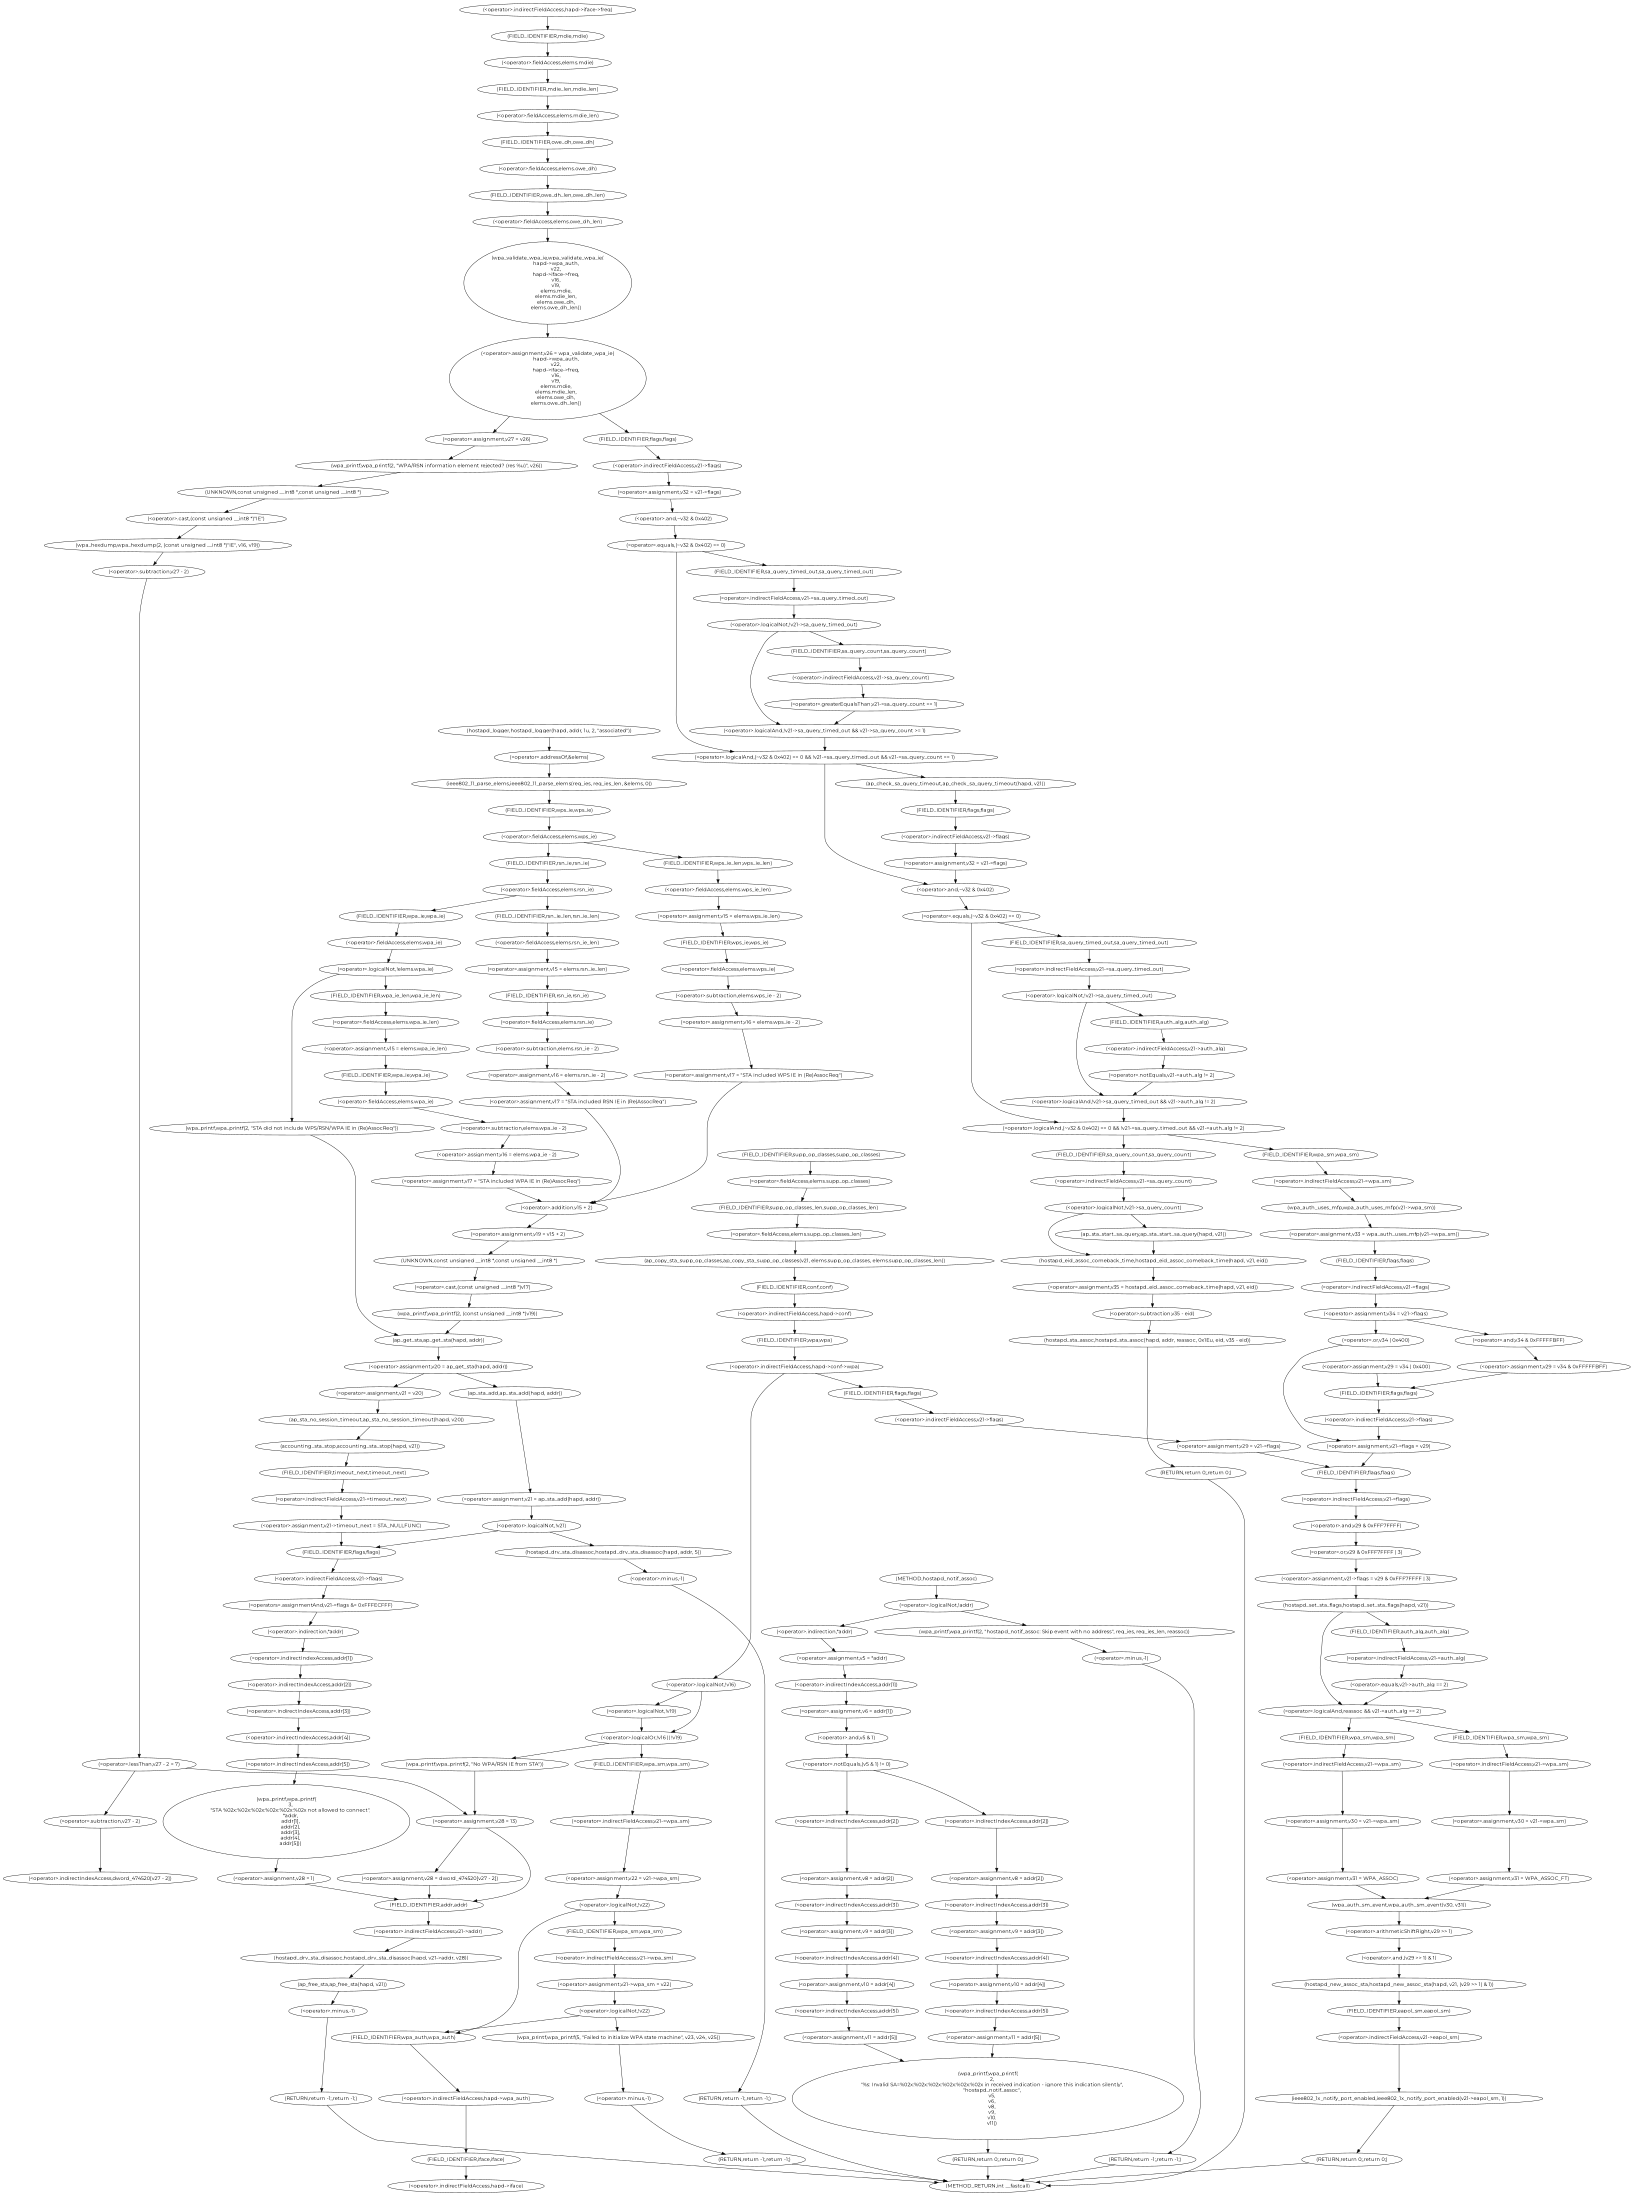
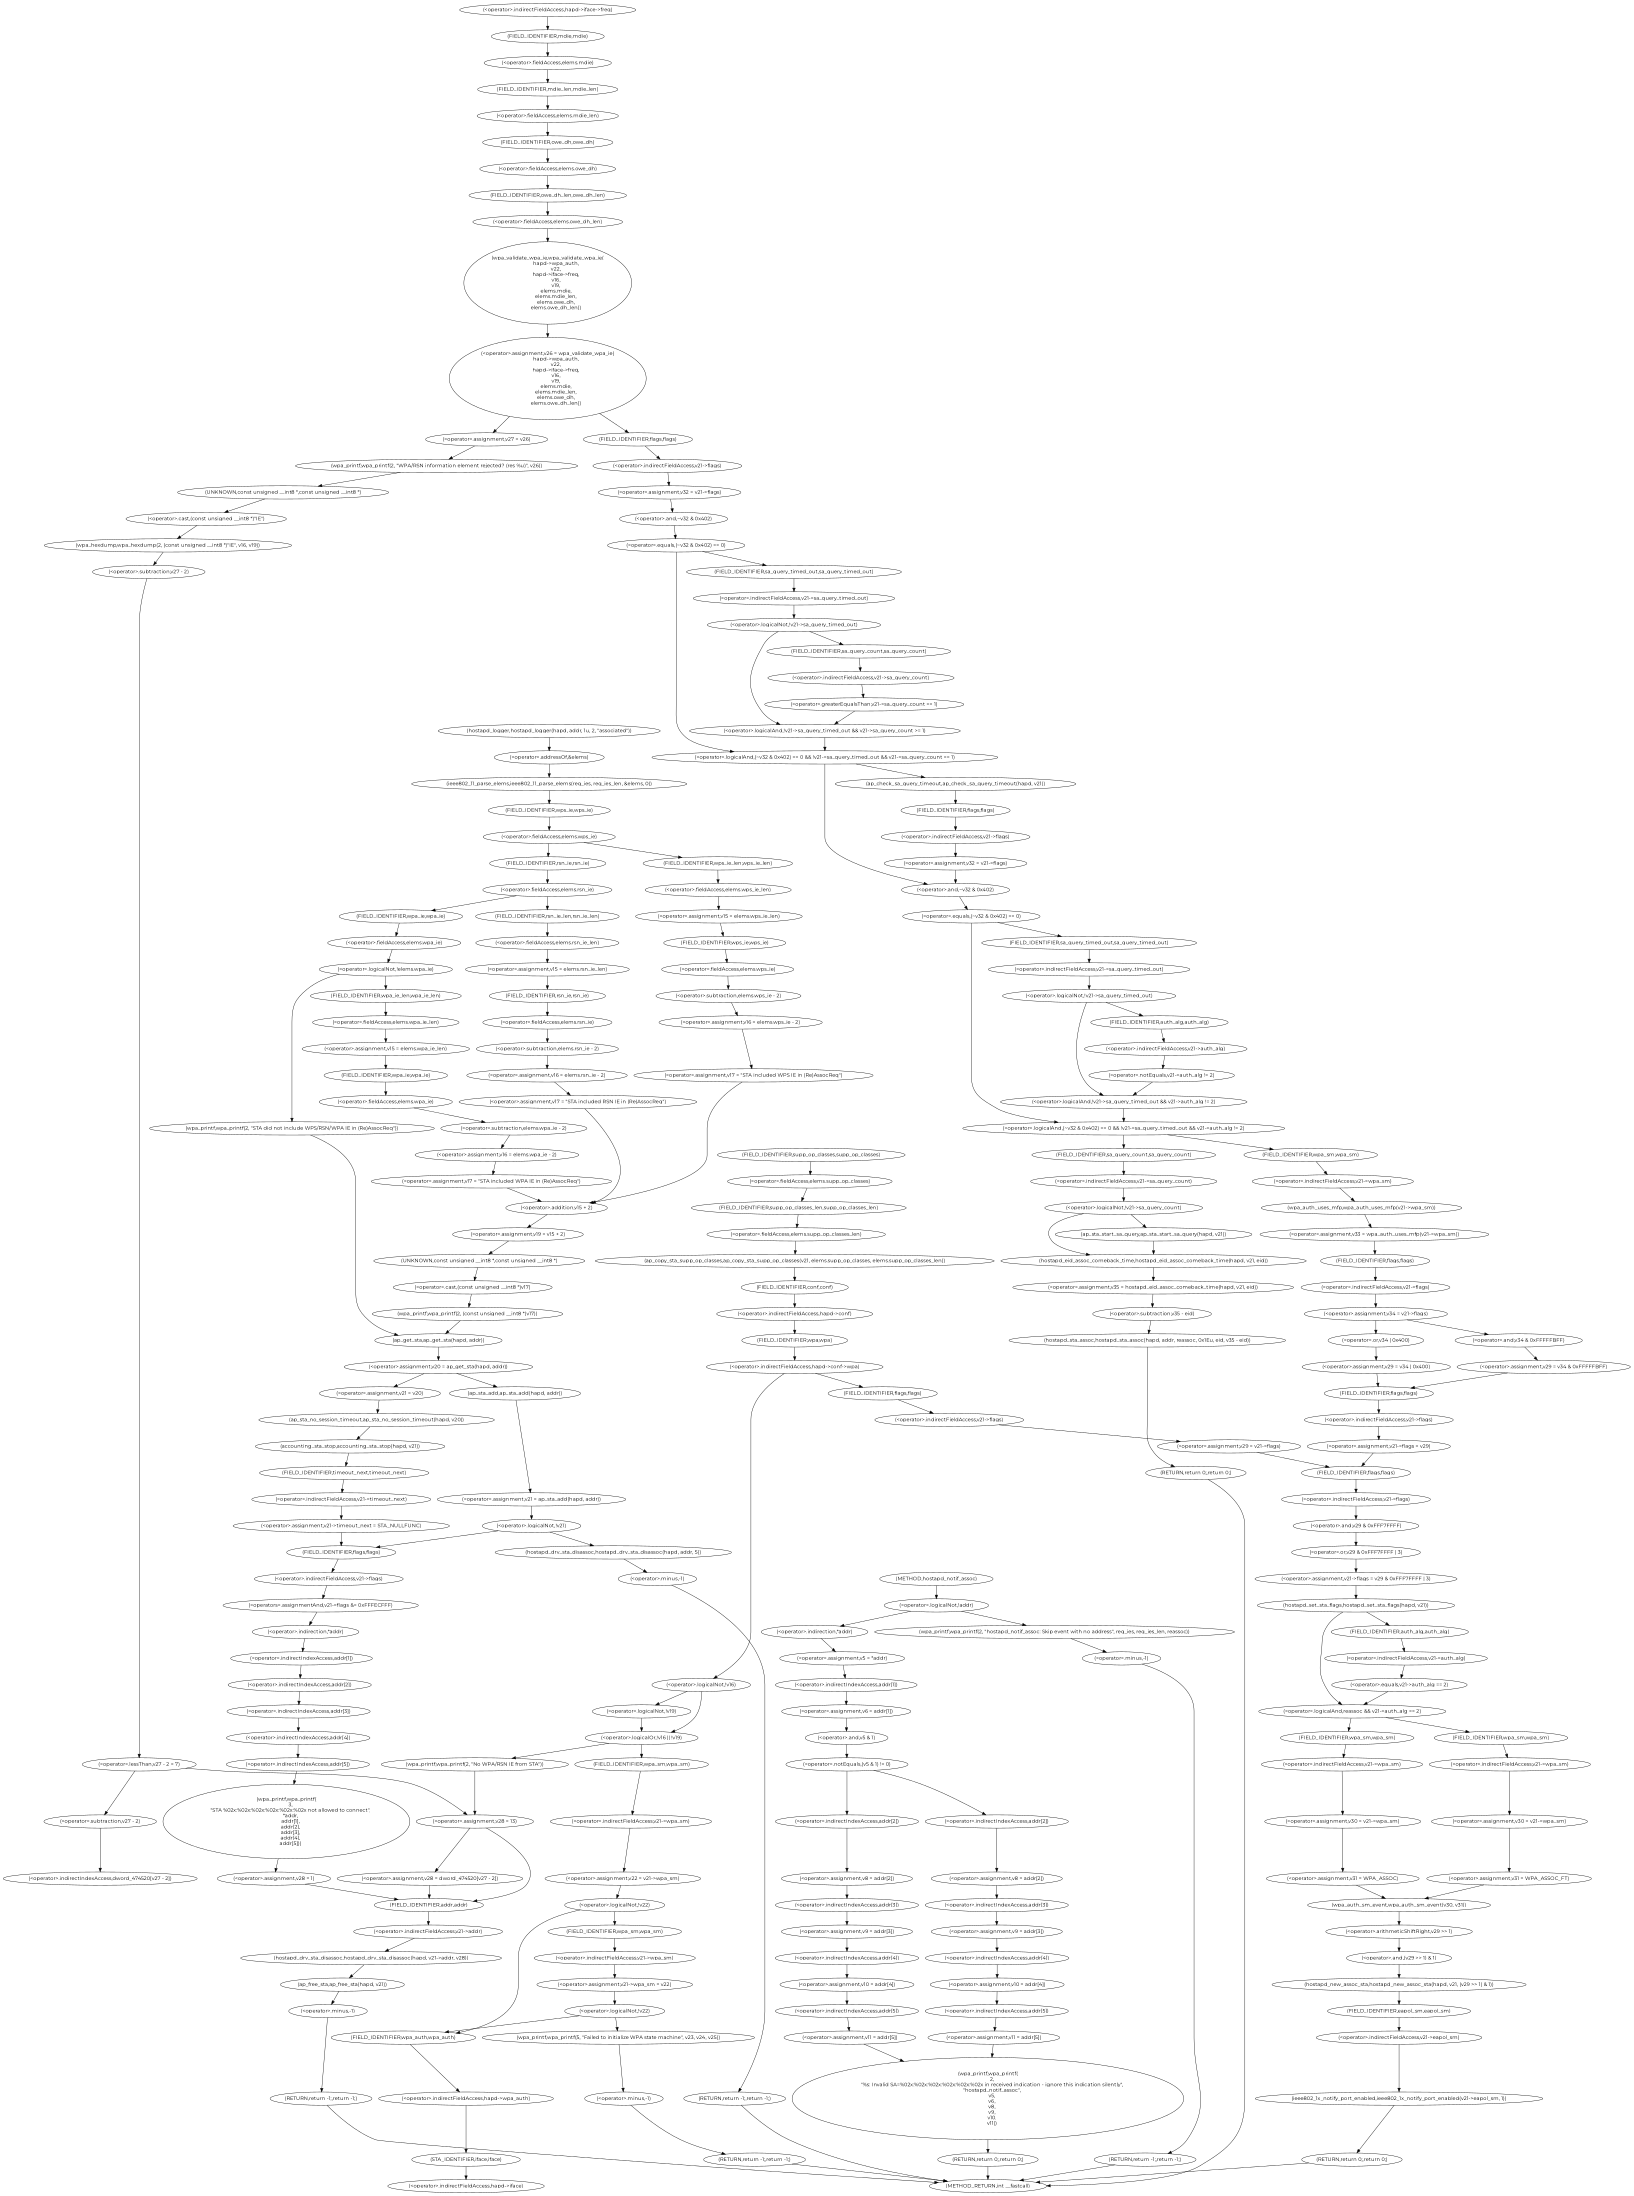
node "(wpa_printf,wpa_printf(2, (const unsigned __int8 *)v19))": label "(wpa_printf,wpa_printf(2, (const unsigned __int8 *)v19))" -> "(wpa_printf,wpa_printf(2, (const unsigned __int8 *)v17))"
edge "(<operator>.or,v34 | 0x400)" -> "(<operator>.assignment,v21->flags = v29)": now "(<operator>.or,v34 | 0x400)" -> "(<operator>.assignment,v29 = v34 | 0x400)"
node "(FIELD_IDENTIFIER,iface,iface)": label "(FIELD_IDENTIFIER,iface,iface)" -> "(STA_IDENTIFIER,iface,iface)"
